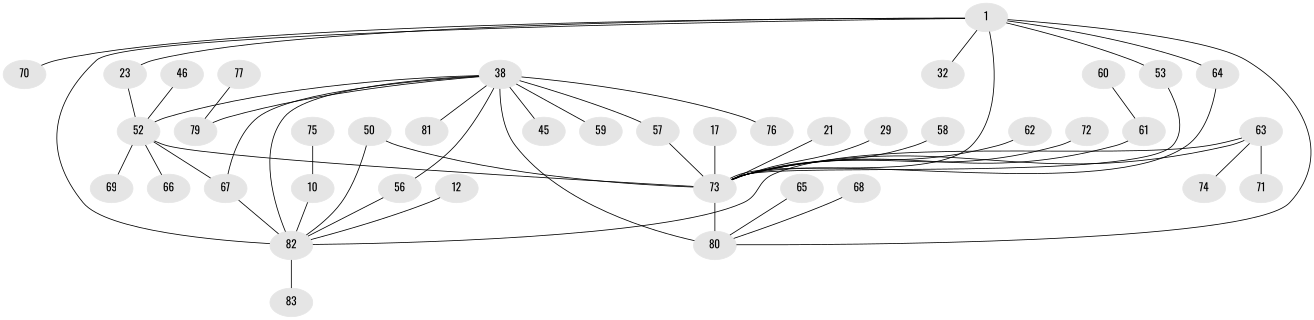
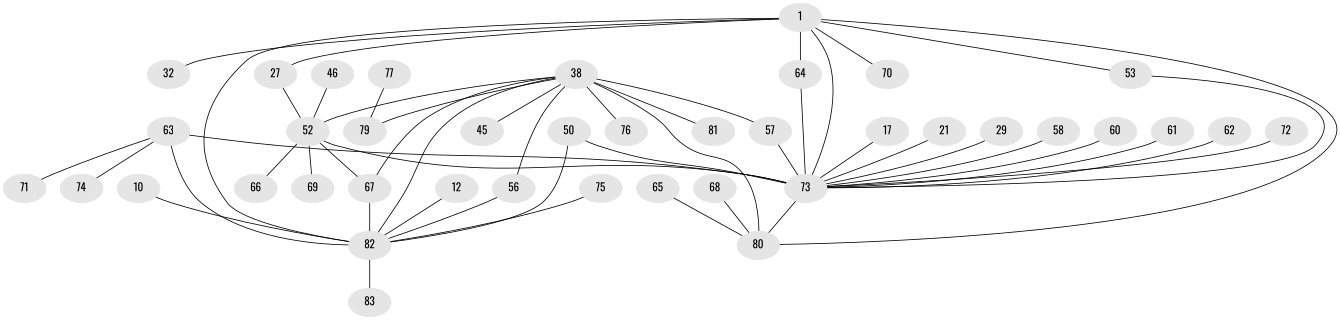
node "23": label "23" -> "27"
edge "60" -- "61": now "60" -- "73"
node "59": removed
edge "75" -- "10": now "75" -- "82"
